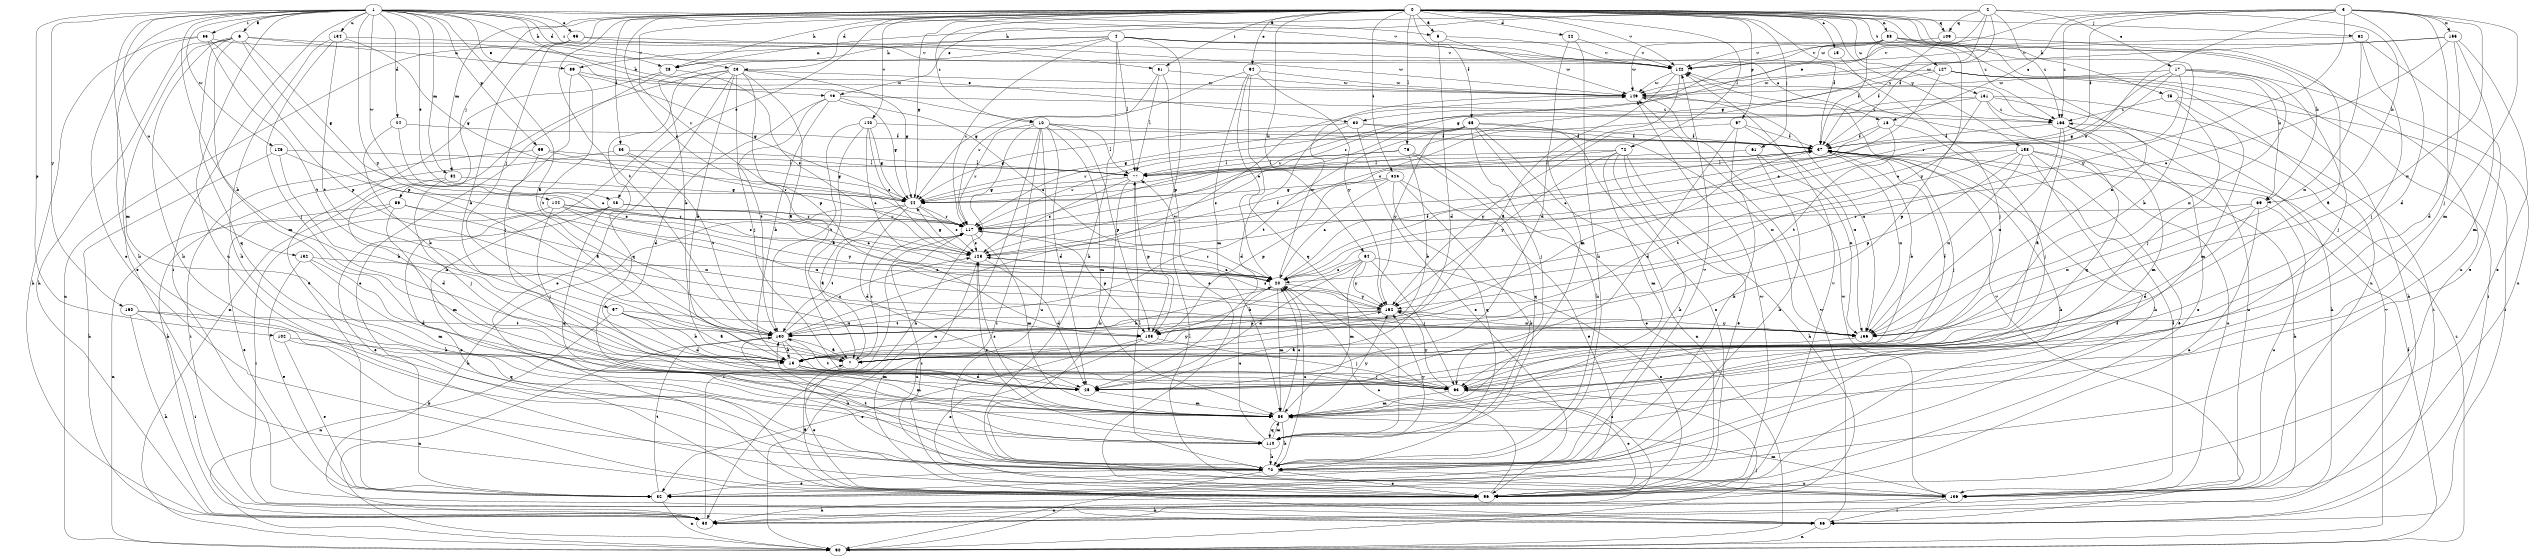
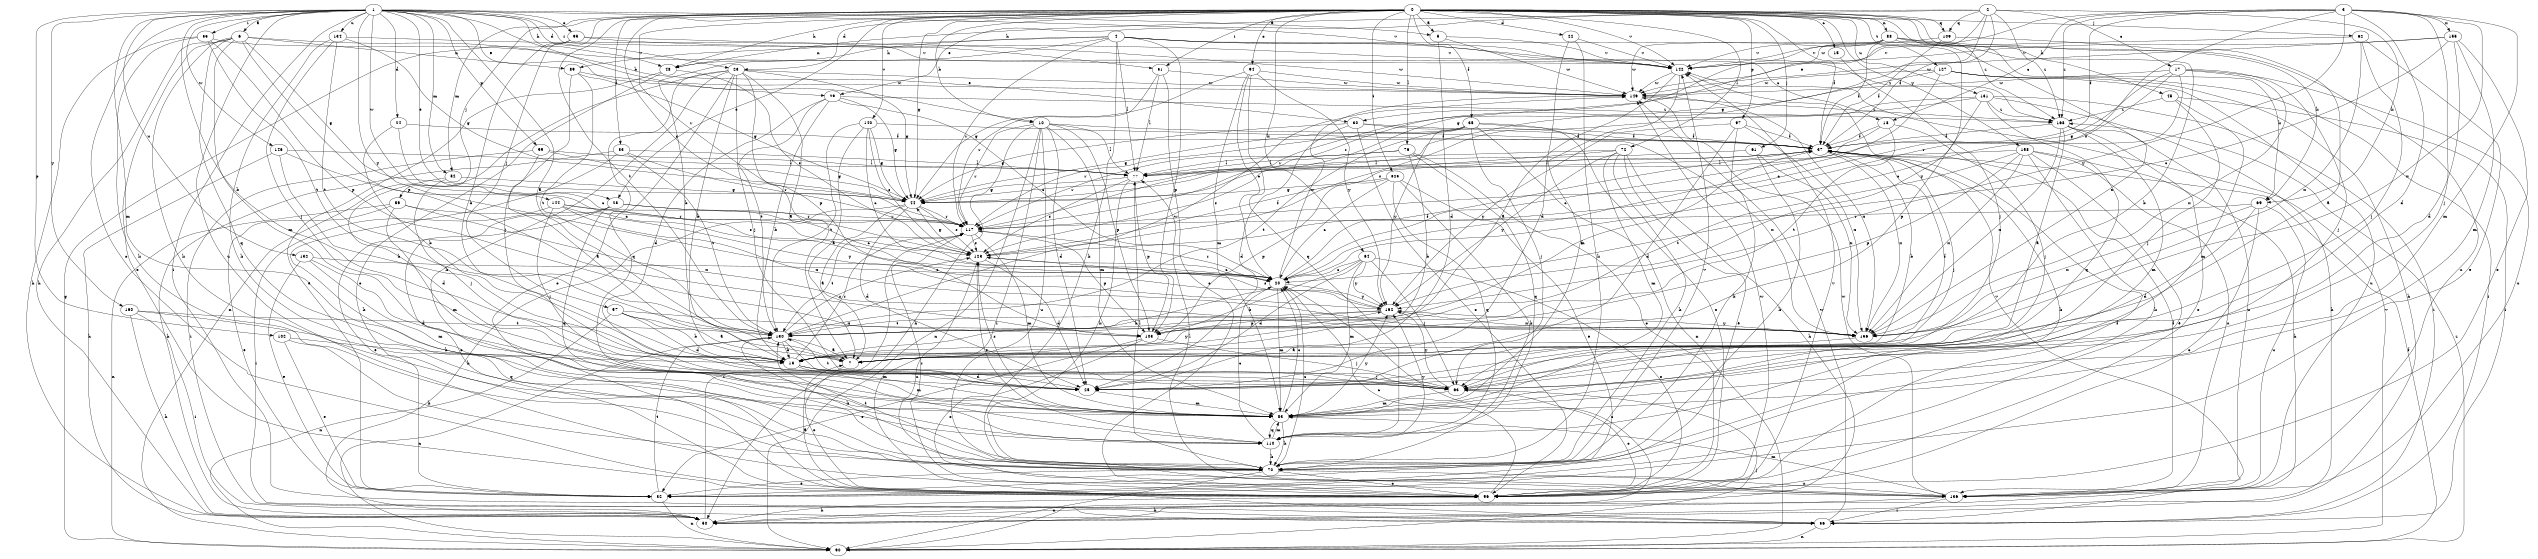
edge "0" -> "10": label "r" -> "b"
edge "7" -> "117": now "13" -> "117"
edge "95" -> "90": label "n" -> "g"
edge "35" -> "70": now "33" -> "70"
